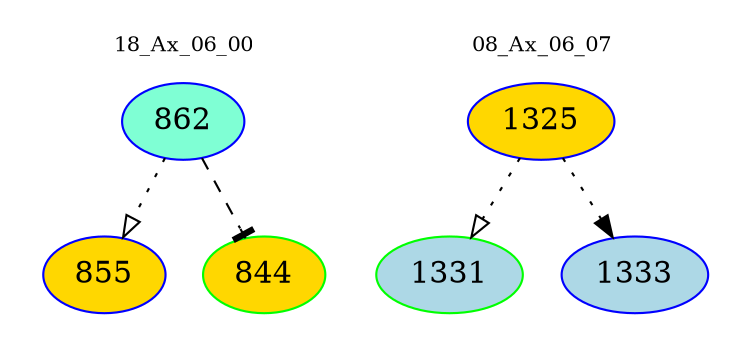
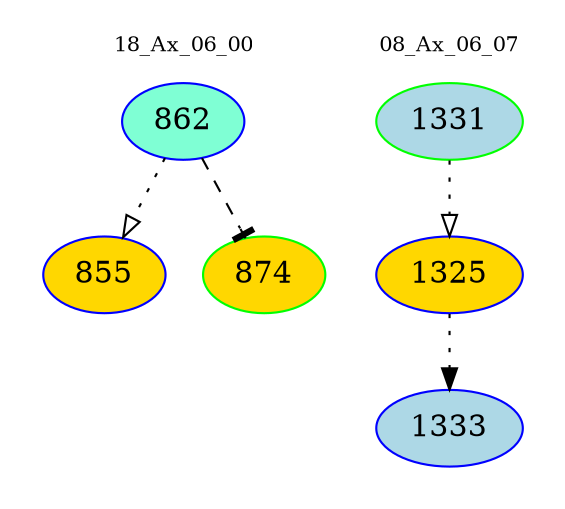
edge "1325" -> "1331": reversed
node "844": label "844" -> "874"
